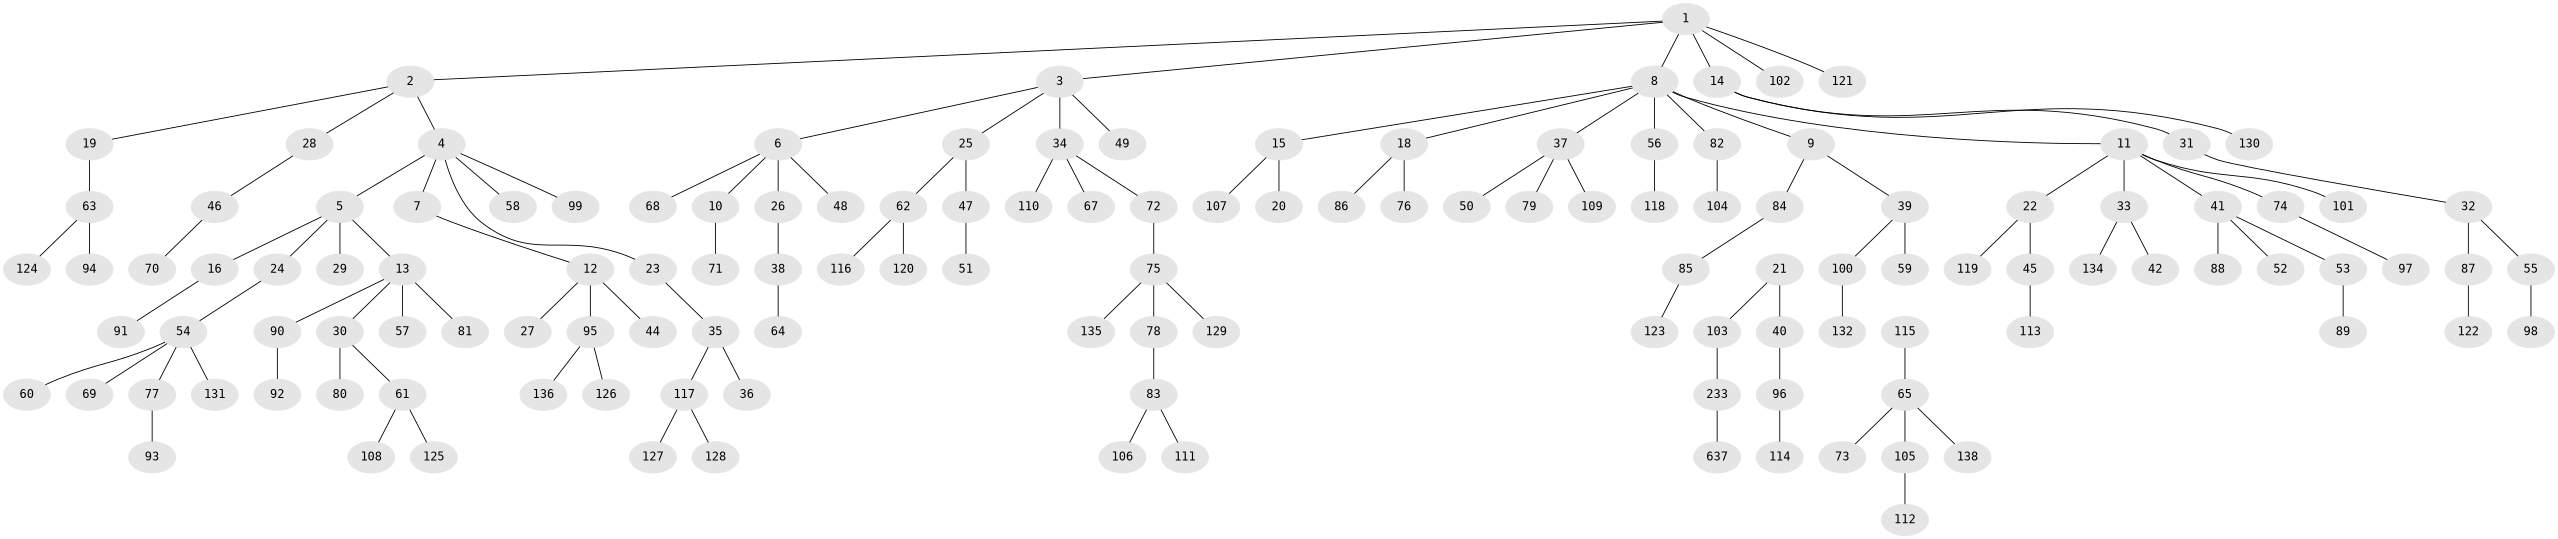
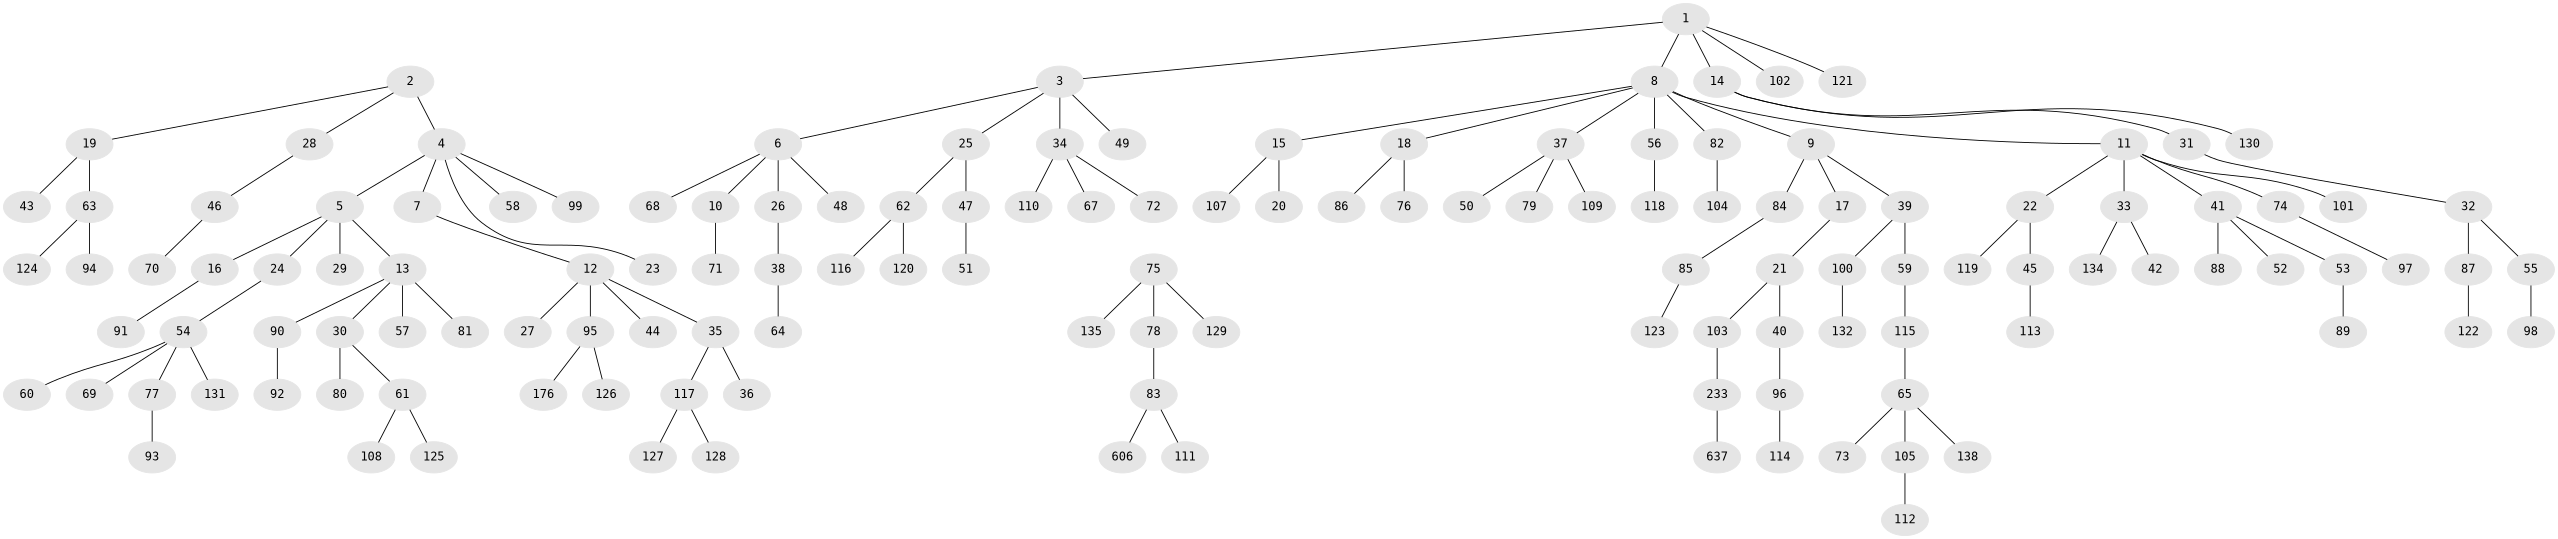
edge "1" -- "2": removed
node "43": added
node "17": added
edge "72" -- "75": removed
edge "23" -- "35": now "12" -- "35"
edge "59" -- "115": added
node "136": label "136" -> "176"
node "106": label "106" -> "606"
